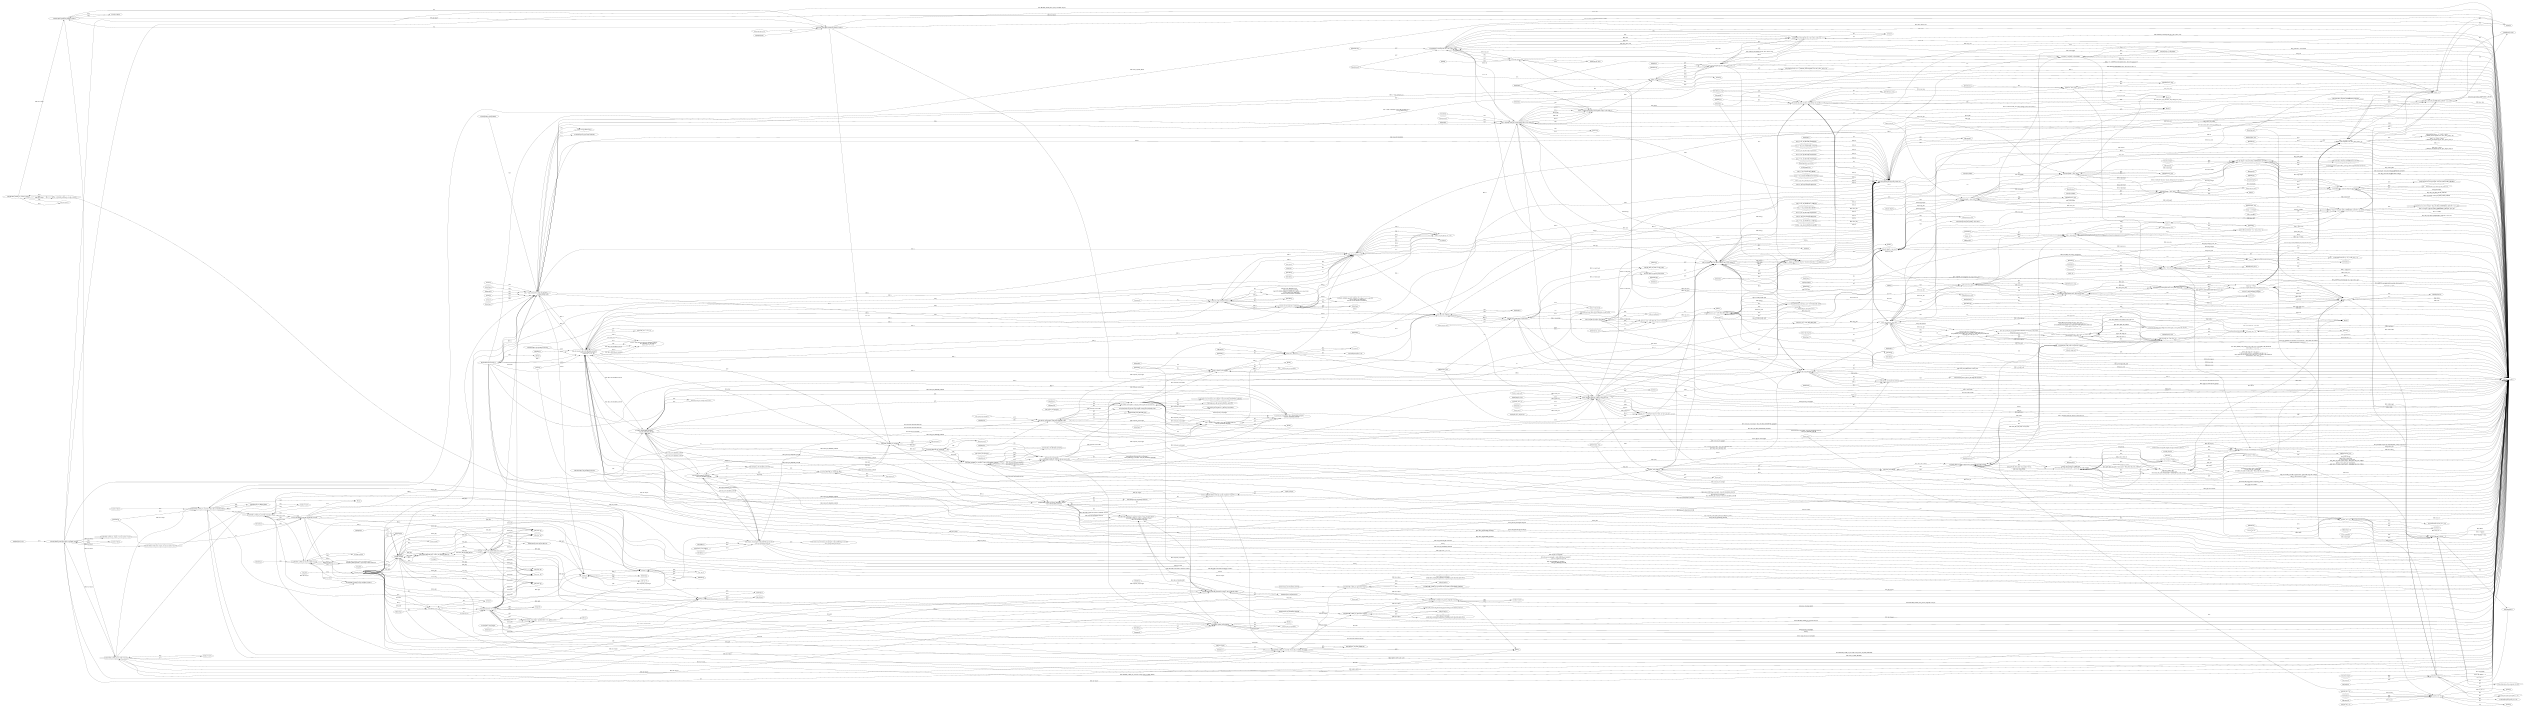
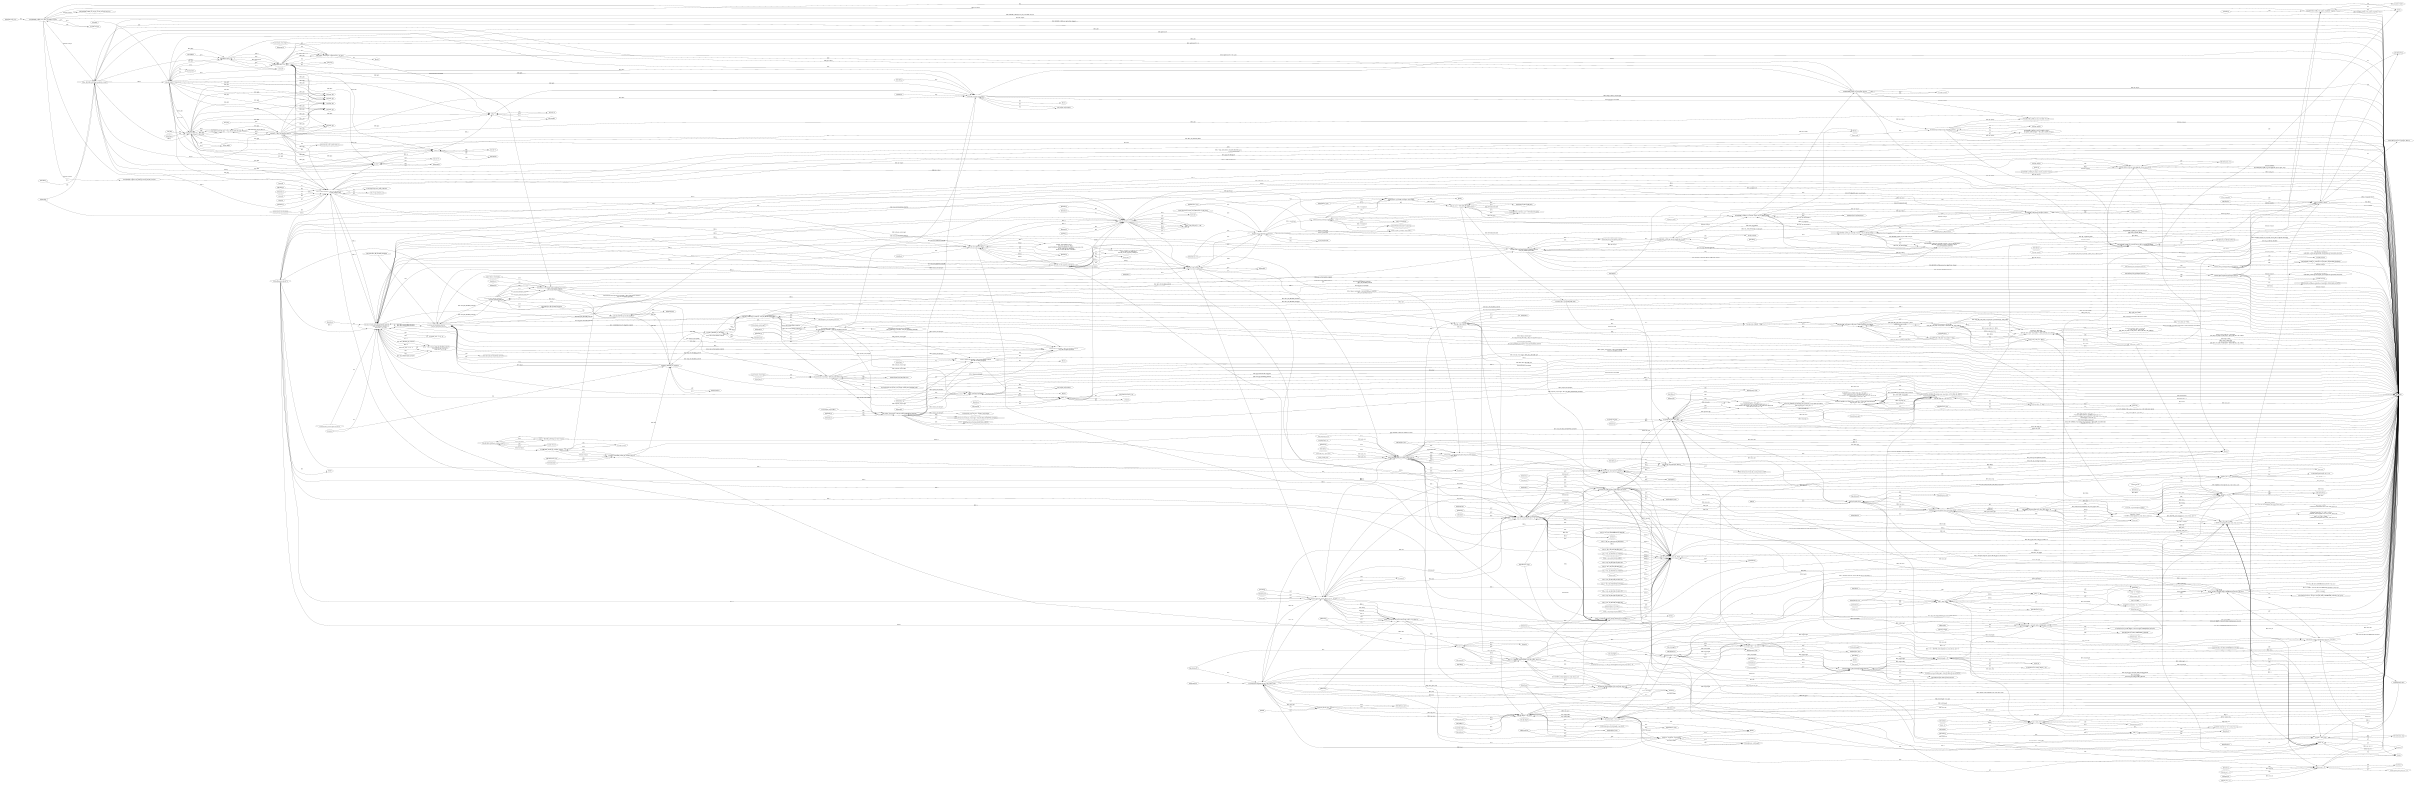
edge "(JumpTarget,err:)" -> "(Call,ssl3_send_alert(s, SSL3_AL_FATAL, al))": now "(JumpTarget,err:)" -> "(Call,rr[j].length < mac_size)"
edge "(Call,rr[j].length > SSL3_RT_MAX_COMPRESSED_LENGTH)" -> "(Call,rr[j].length > SSL3_RT_MAX_PLAIN_LENGTH)": now "(Call,rr[j].length > SSL3_RT_MAX_COMPRESSED_LENGTH)" -> "(Call,z < rr->length)"
node "(Call,al = SSL_AD_DECRYPTION_FAILED)": removed
edge "(Call,EVP_MD_CTX_md(s->read_hash) != NULL)" -> "(Call,s->expand != NULL)": added, label "DDG: NULL"
edge "(Call,mac = mac_tmp)" -> "(Call,mac == NULL)": reversed
edge "(Call,SSL_USE_ETM(s) && s->read_hash)" -> "(ControlStructure,if (SSL_USE_ETM(s) && s->read_hash))": reversed
node "(MethodReturn,int)": label "(MethodReturn,int)" -> "(Block,int)"
edge "(Call,SSL3_BUFFER_get_len(rbuf) - SSL3_RT_HEADER_LENGTH)" -> "(Call,SSL2_RT_HEADER_LENGTH - SSL3_RT_HEADER_LENGTH)": label "DDG: SSL3_RT_HEADER_LENGTH" -> "DDG: COMPRESSED3_RT_HEADER_LENGTH"
edge "(Call,RECORD_LAYER_clear_first_record(&s->rlayer))" -> "(Call,RECORD_LAYER_get_rstate(&s->rlayer))": now "(Call,RECORD_LAYER_clear_first_record(&s->rlayer))" -> "(Call,p = RECORD_LAYER_get_packet(&s->rlayer))"
